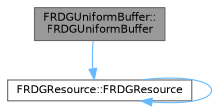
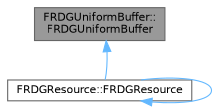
edge "FRDGUniformBuffer:: FRDGUniformBuffer" -> "FRDGResource::FRDGResource": reversed
